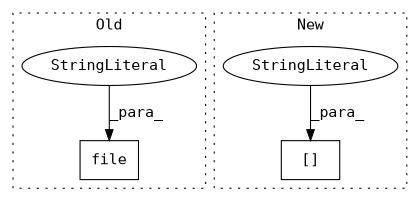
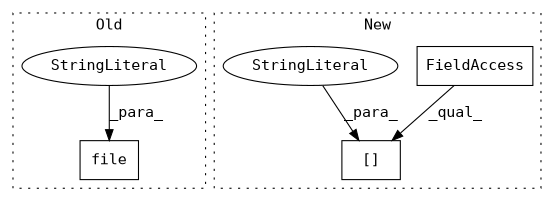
node "FieldAccess": added
